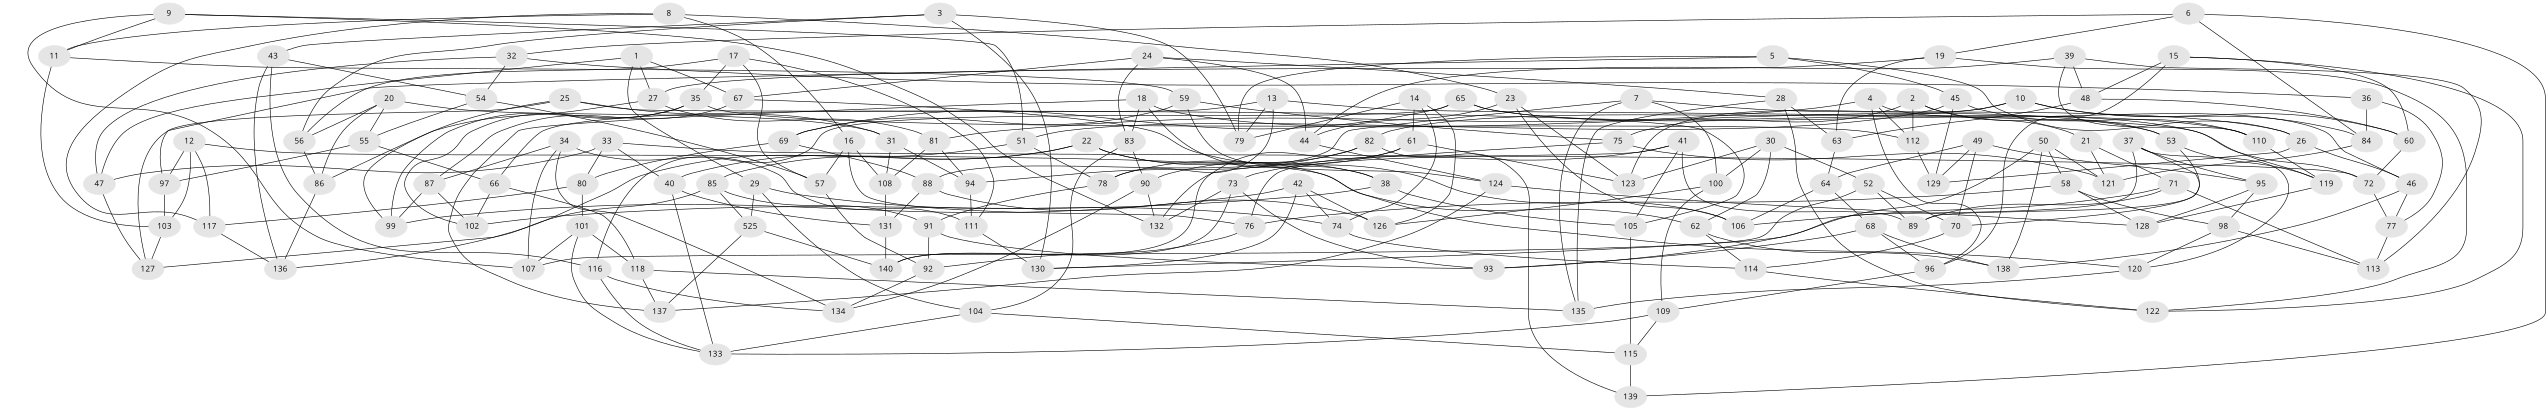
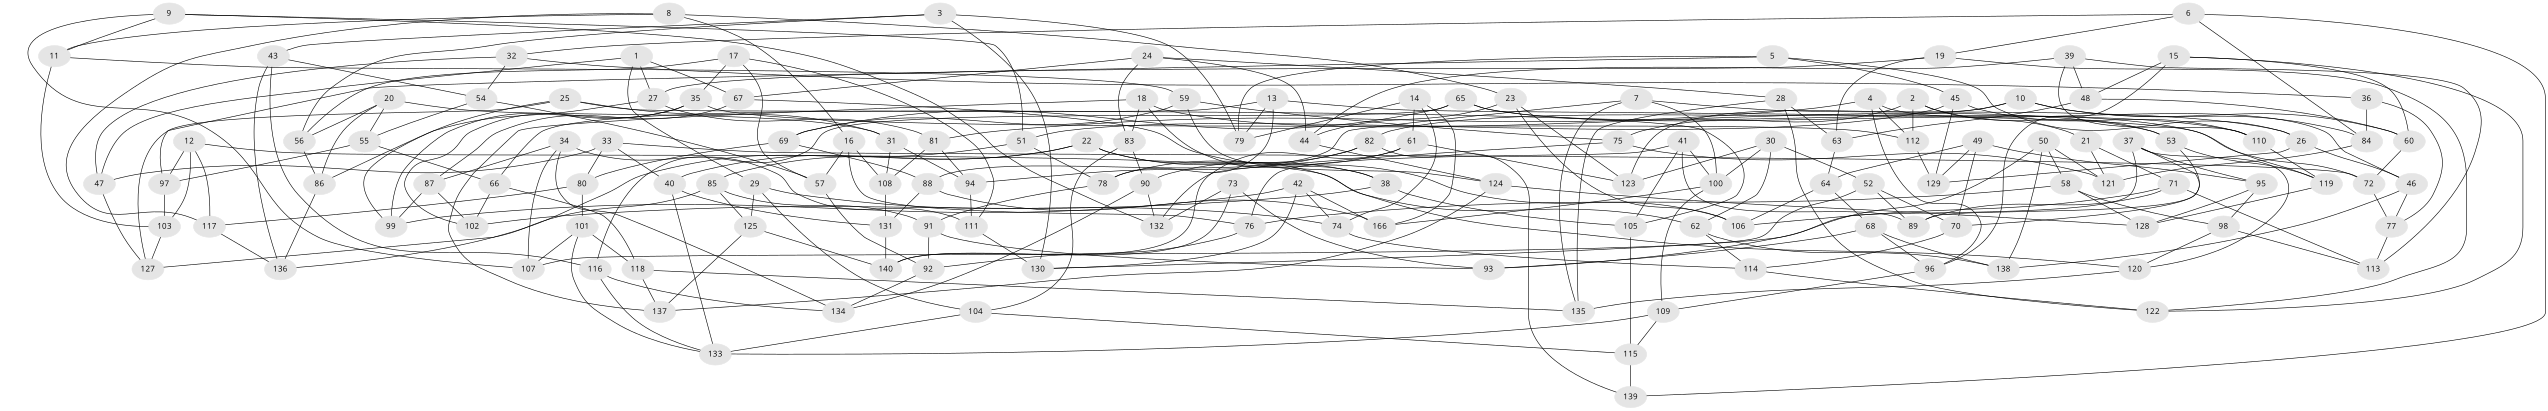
edge "41" -- "73": now "41" -- "100"
node "525": label "525" -> "125"
node "126": label "126" -> "166"
